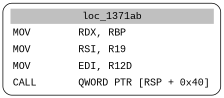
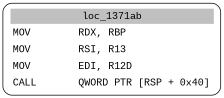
node "loc_1371ab": text "MOV        RSI, R19" -> "MOV        RSI, R13"
